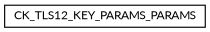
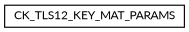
node "CK_TLS12_KEY_PARAMS_PARAMS": label "CK_TLS12_KEY_PARAMS_PARAMS" -> "CK_TLS12_KEY_MAT_PARAMS"
